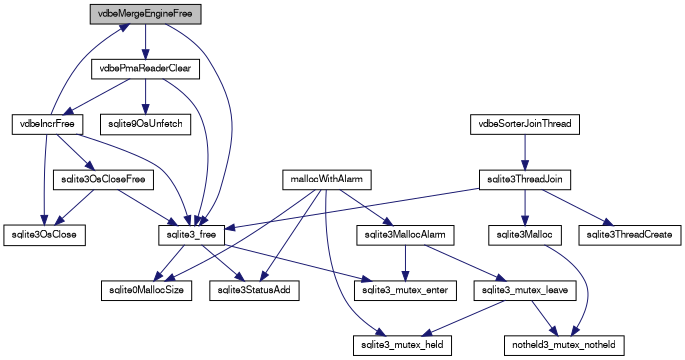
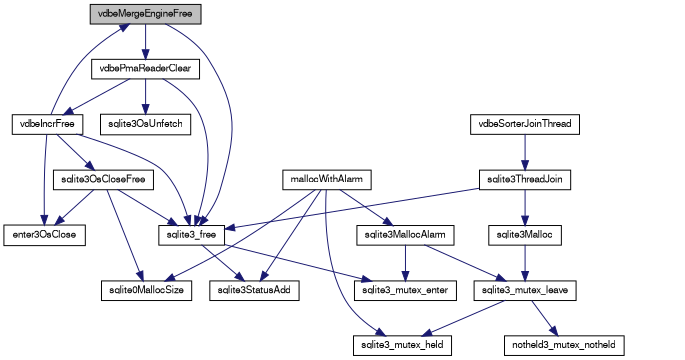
node "sqlite9OsUnfetch": label "sqlite9OsUnfetch" -> "sqlite3OsUnfetch"
node "sqlite3OsClose": label "sqlite3OsClose" -> "enter3OsClose"
node "sqlite3ThreadCreate": removed
edge "sqlite3_free" -> "sqlite0MallocSize": now "sqlite3OsCloseFree" -> "sqlite0MallocSize"
edge "sqlite3Malloc" -> "notheld3_mutex_notheld": now "sqlite3Malloc" -> "sqlite3_mutex_leave"
